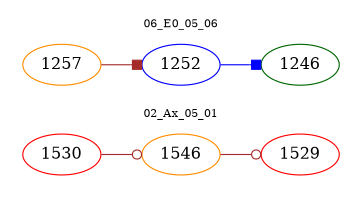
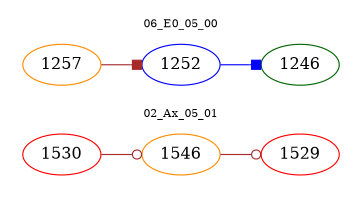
cluster "06_E0_05_06": label "06_E0_05_06" -> "06_E0_05_00"
